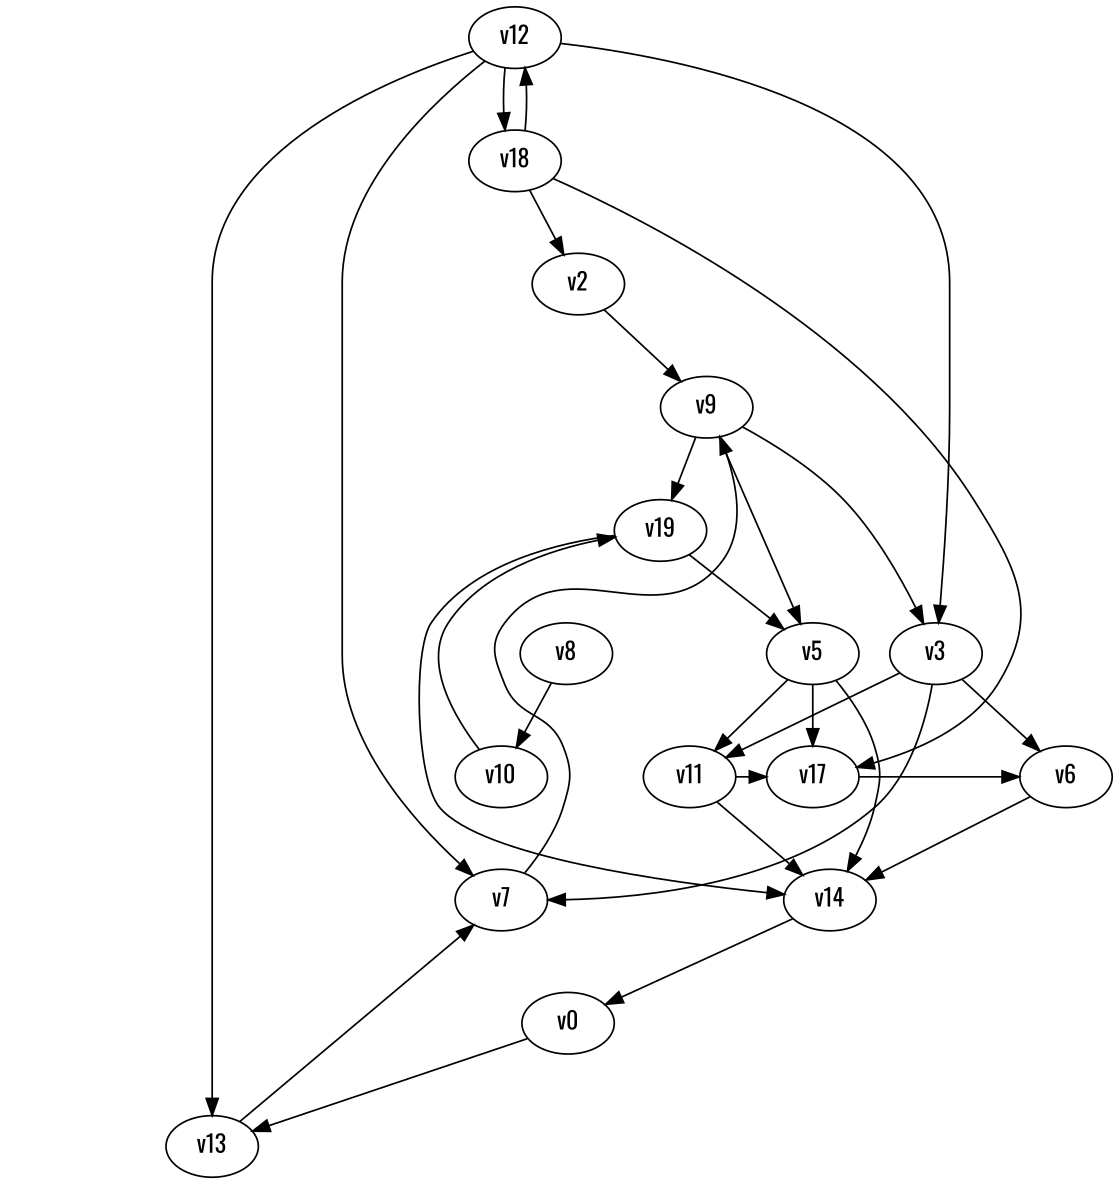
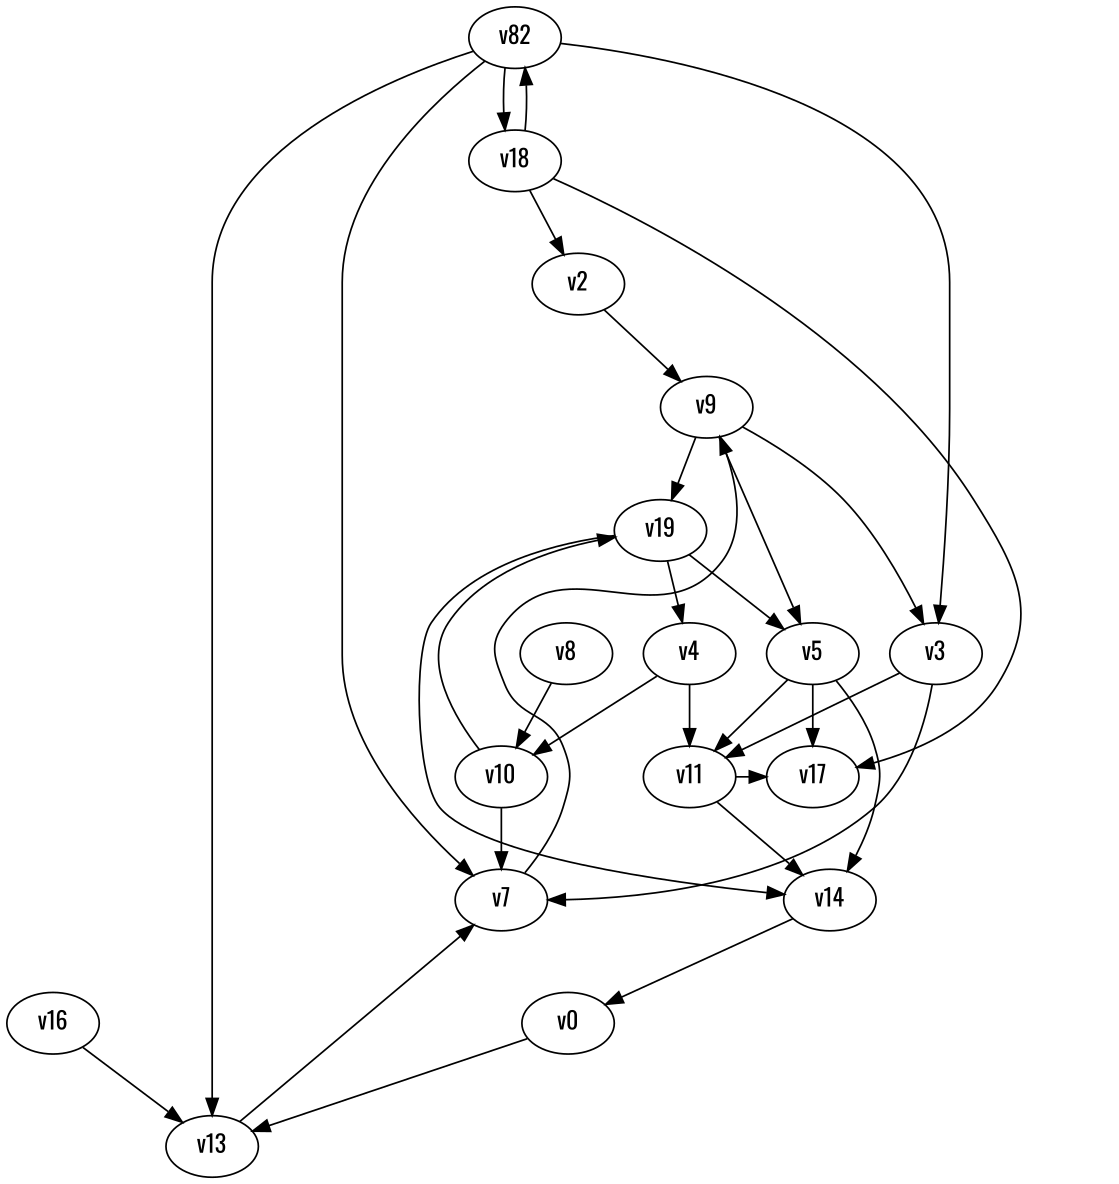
node "v12": label "v12" -> "v82"
node "v4": added
node "v6": removed
edge "v10" -> "v7": added
node "v16": added
